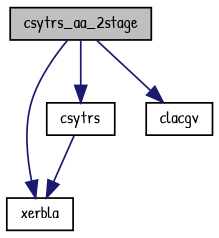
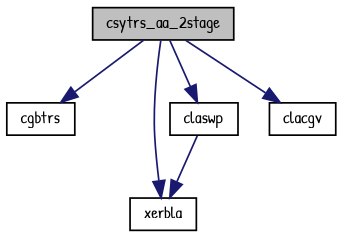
node "cgbtrs": added
node "csytrs": label "csytrs" -> "claswp"
